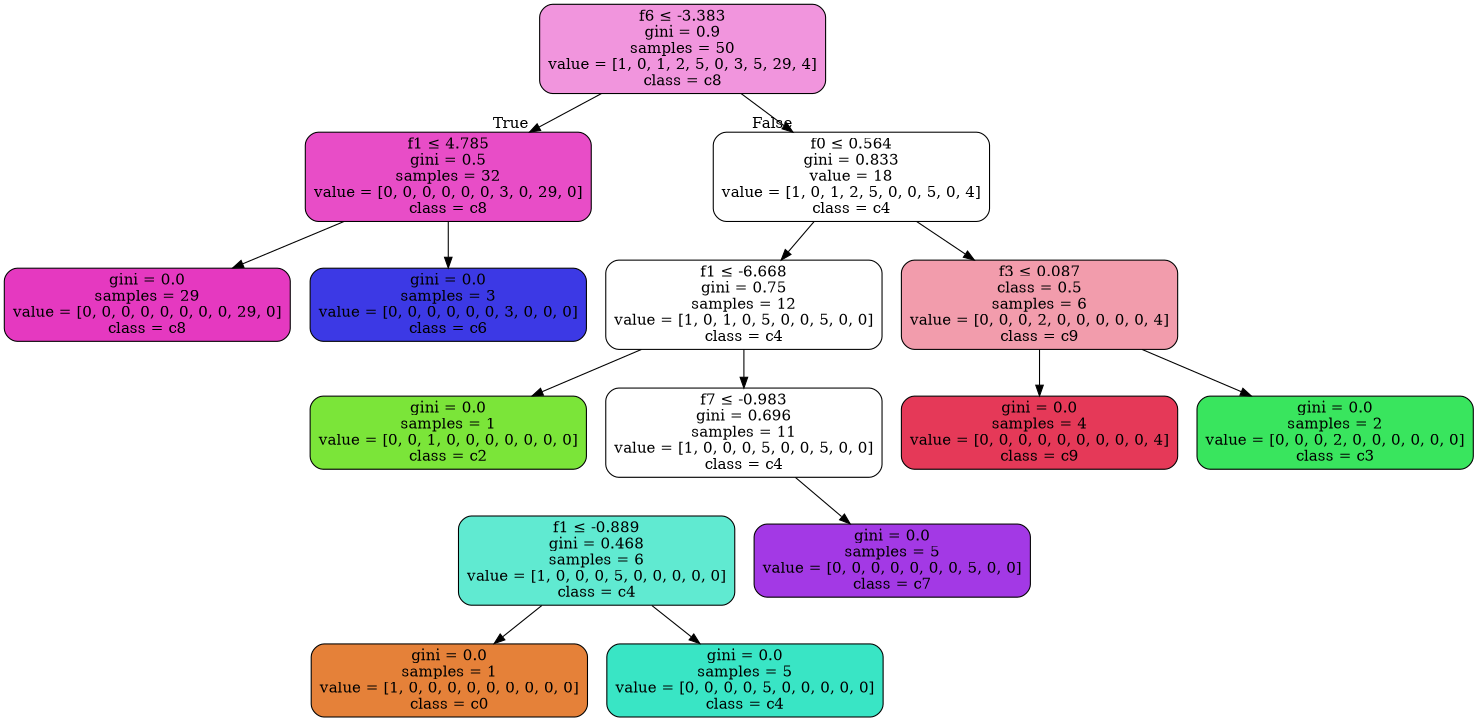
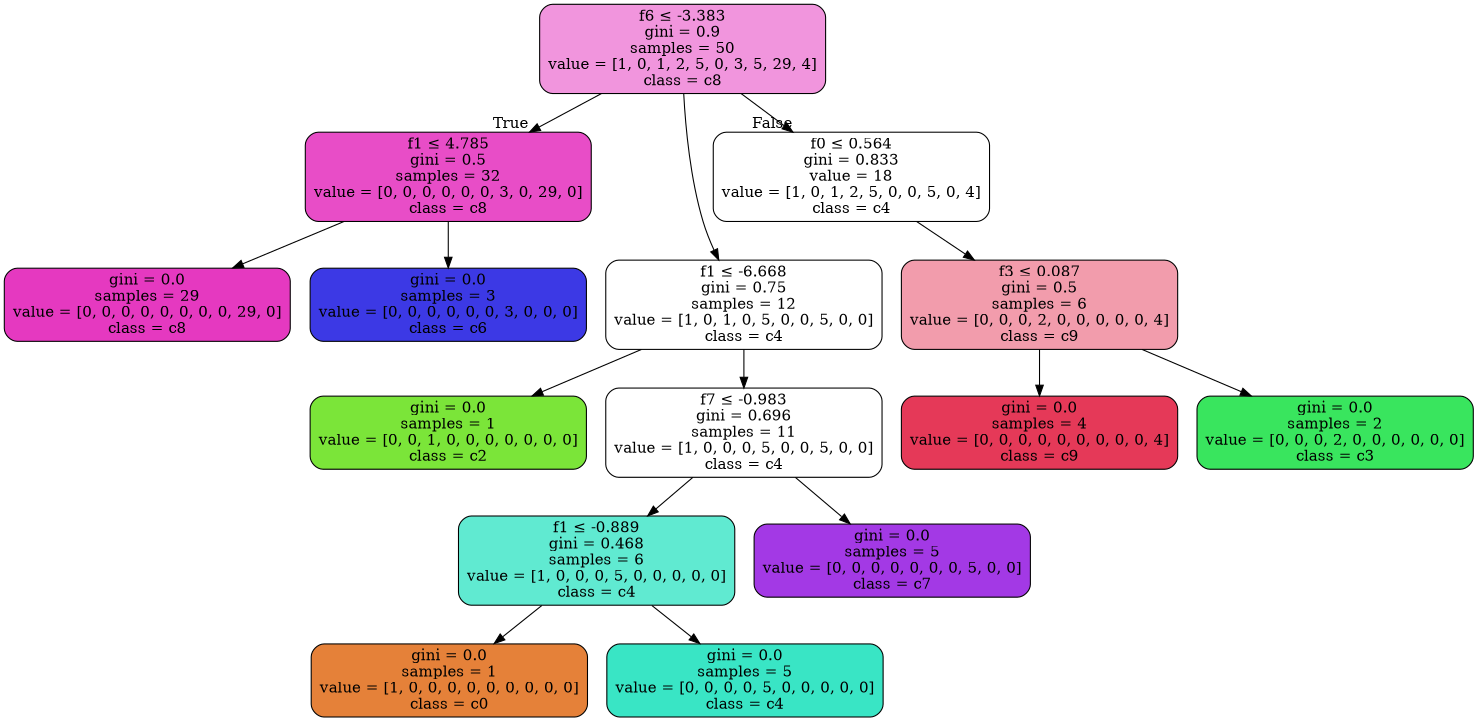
edge "f0 ≤ 0.564" -> "f1 ≤ -6.668": now "f6 ≤ -3.383" -> "f1 ≤ -6.668"
node "f3 ≤ 0.087": text "class = 0.5" -> "gini = 0.5"
edge "f7 ≤ -0.983" -> "f1 ≤ -0.889": added
